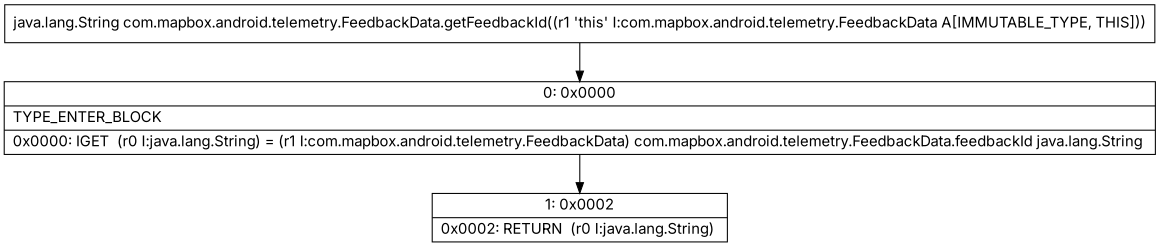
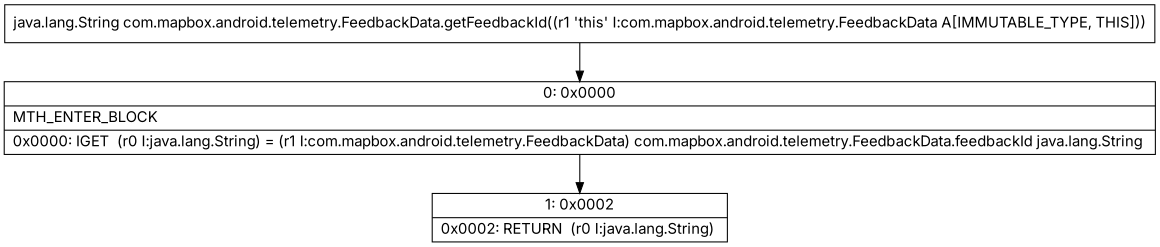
node "0: 0x0000": text "TYPE_ENTER_BLOCK" -> "MTH_ENTER_BLOCK"
